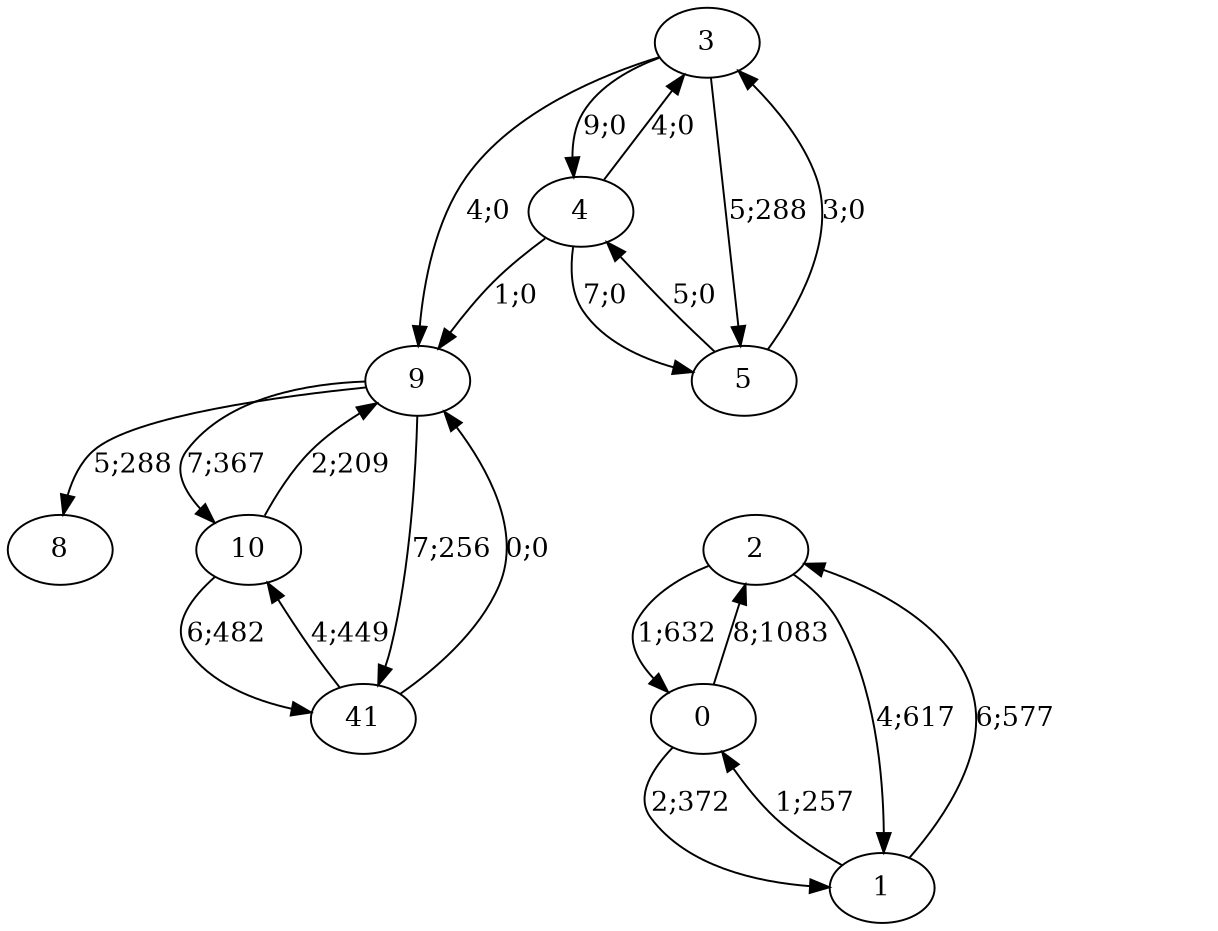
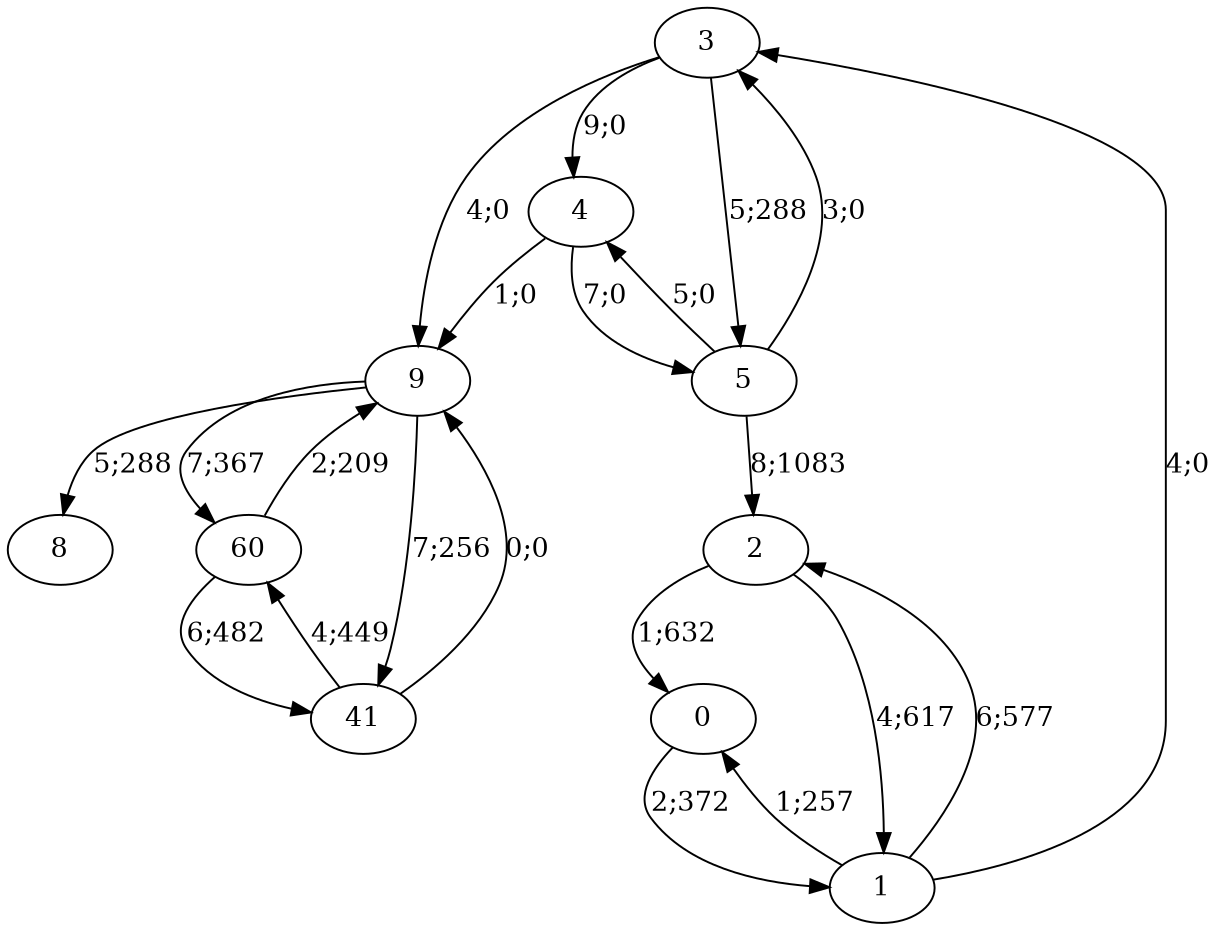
edge "4" -> "3": now "1" -> "3"
node "10": label "10" -> "60"
edge "0" -> "2": now "5" -> "2"
